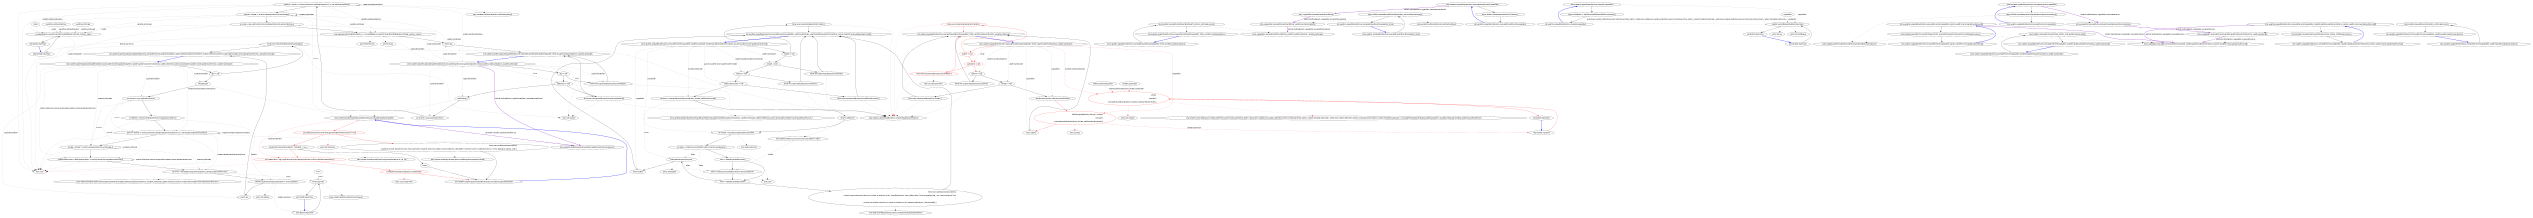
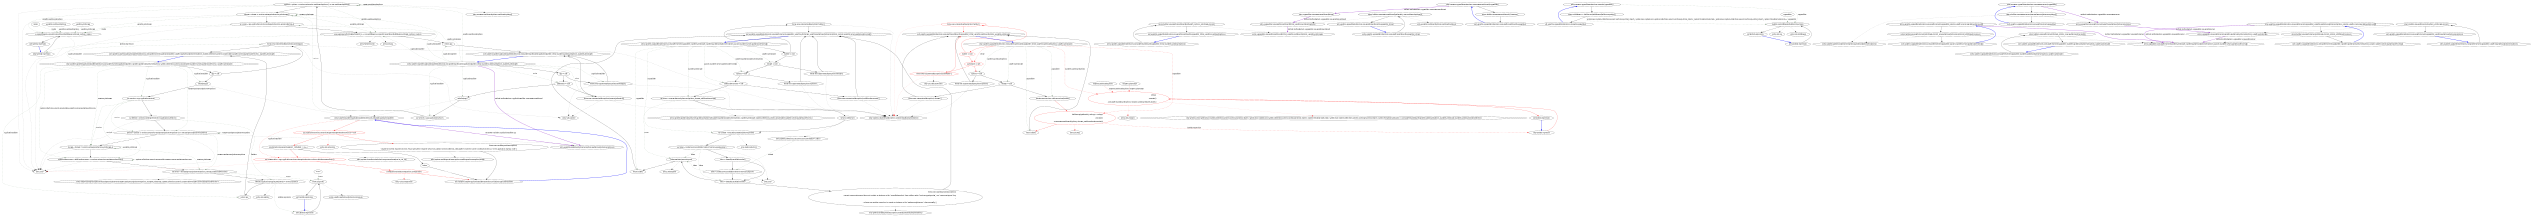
edge "token.Register(server.Dispose)" -> "token = context.Get<CancellationToken>(''server.OnDispose'')": reversed
